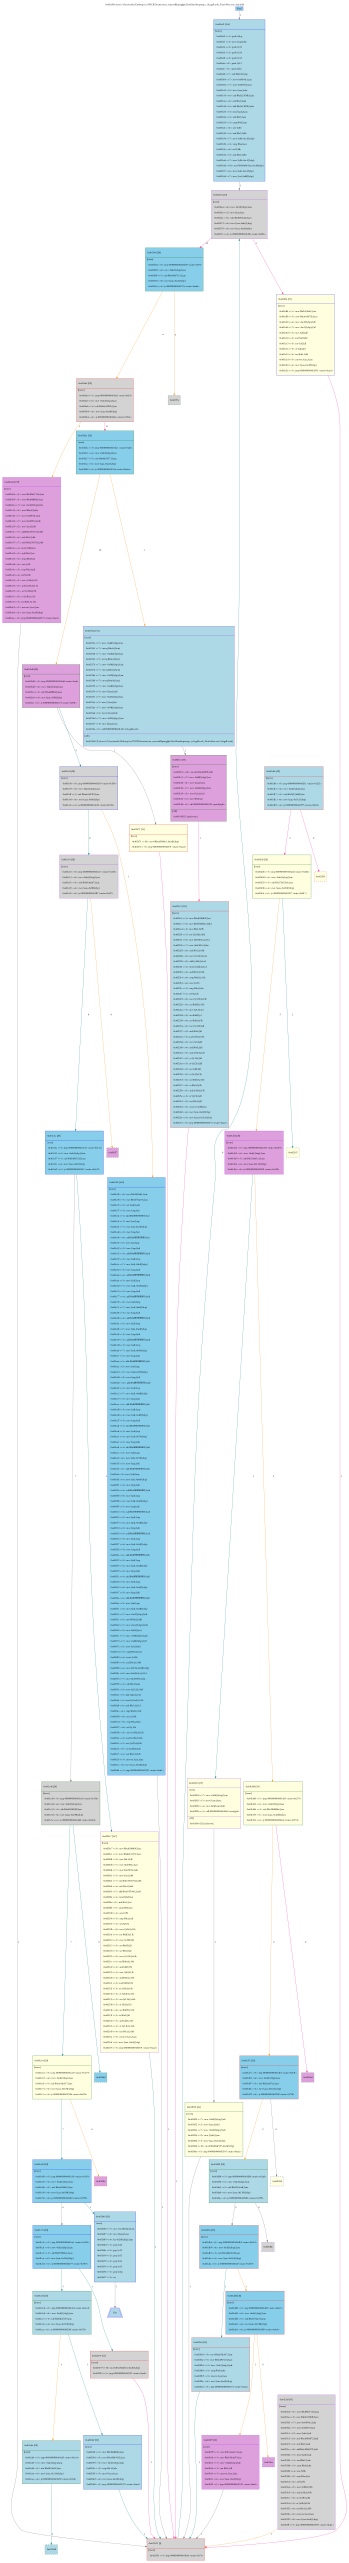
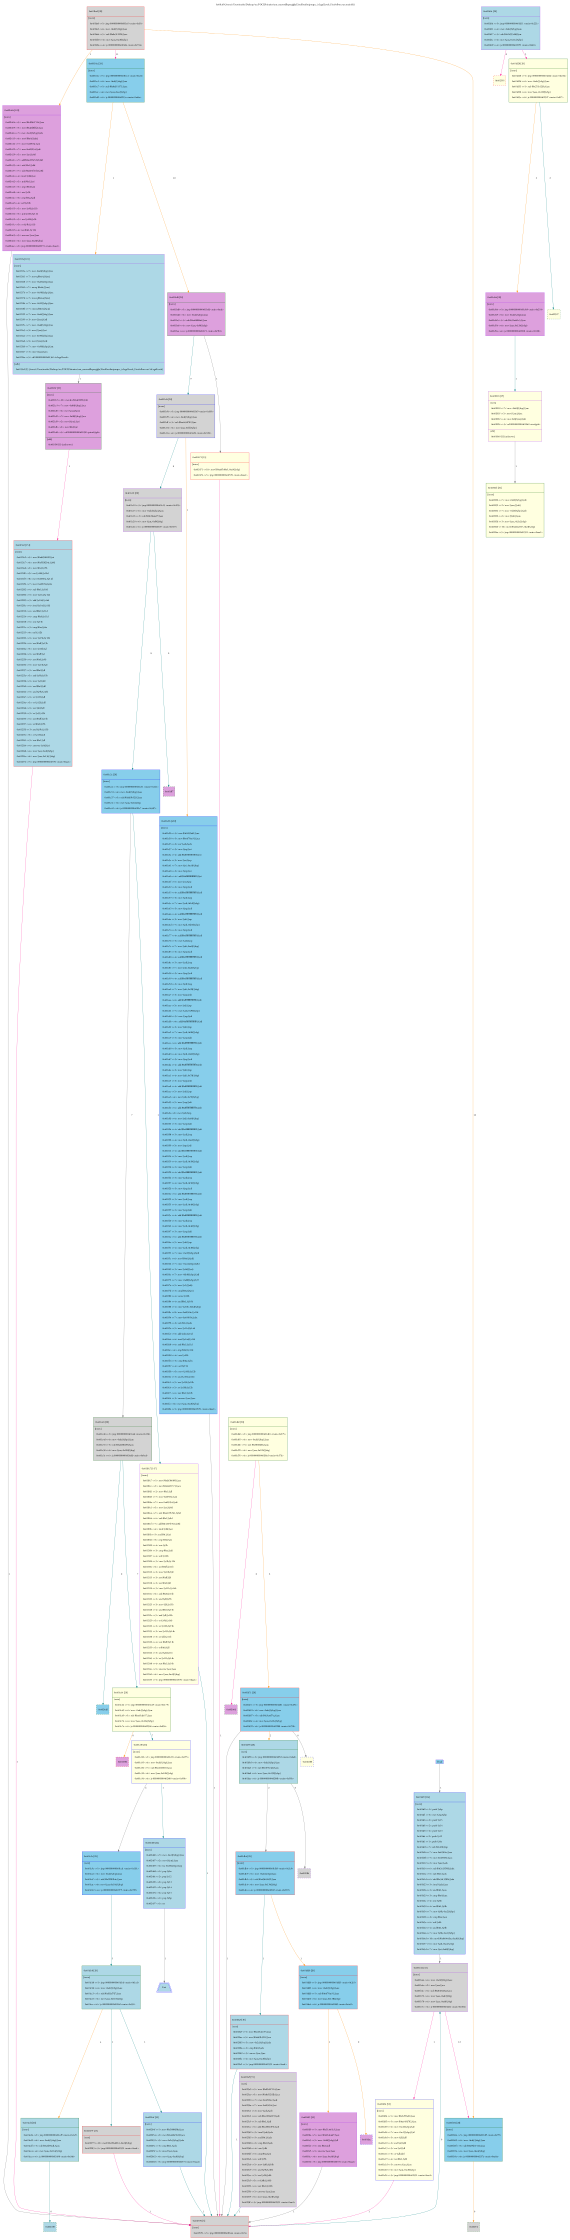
edge "0x401b84 [28]" -> "0x401ba0 [28]": reversed
node "0x401d0c [28]": color red -> purple
edge "0x401c10 [28]" -> "0x401ff7": color darkorange -> teal
edge "0x401d44 [28]" -> "0x401d60 [28]": removed, label "2"
node "0x401c80 [28]": fillcolor skyblue -> lightyellow
edge "0x401c9c [28]" -> "0x402279 [15]": now "0x401cb8 [28]" -> "0x402279 [15]"
edge "0x40202b [36]" -> "0x402591 [5]": now "0x401d7c [28]" -> "0x402591 [5]"
edge "0x4023a9 [91]" -> "0x402591 [5]": color darkorange -> teal
